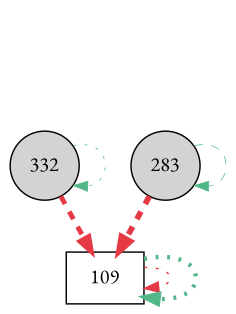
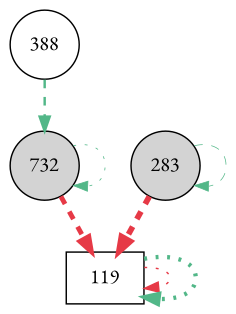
node "388": added
node "332": label "332" -> "732"
node "109": label "109" -> "119"
